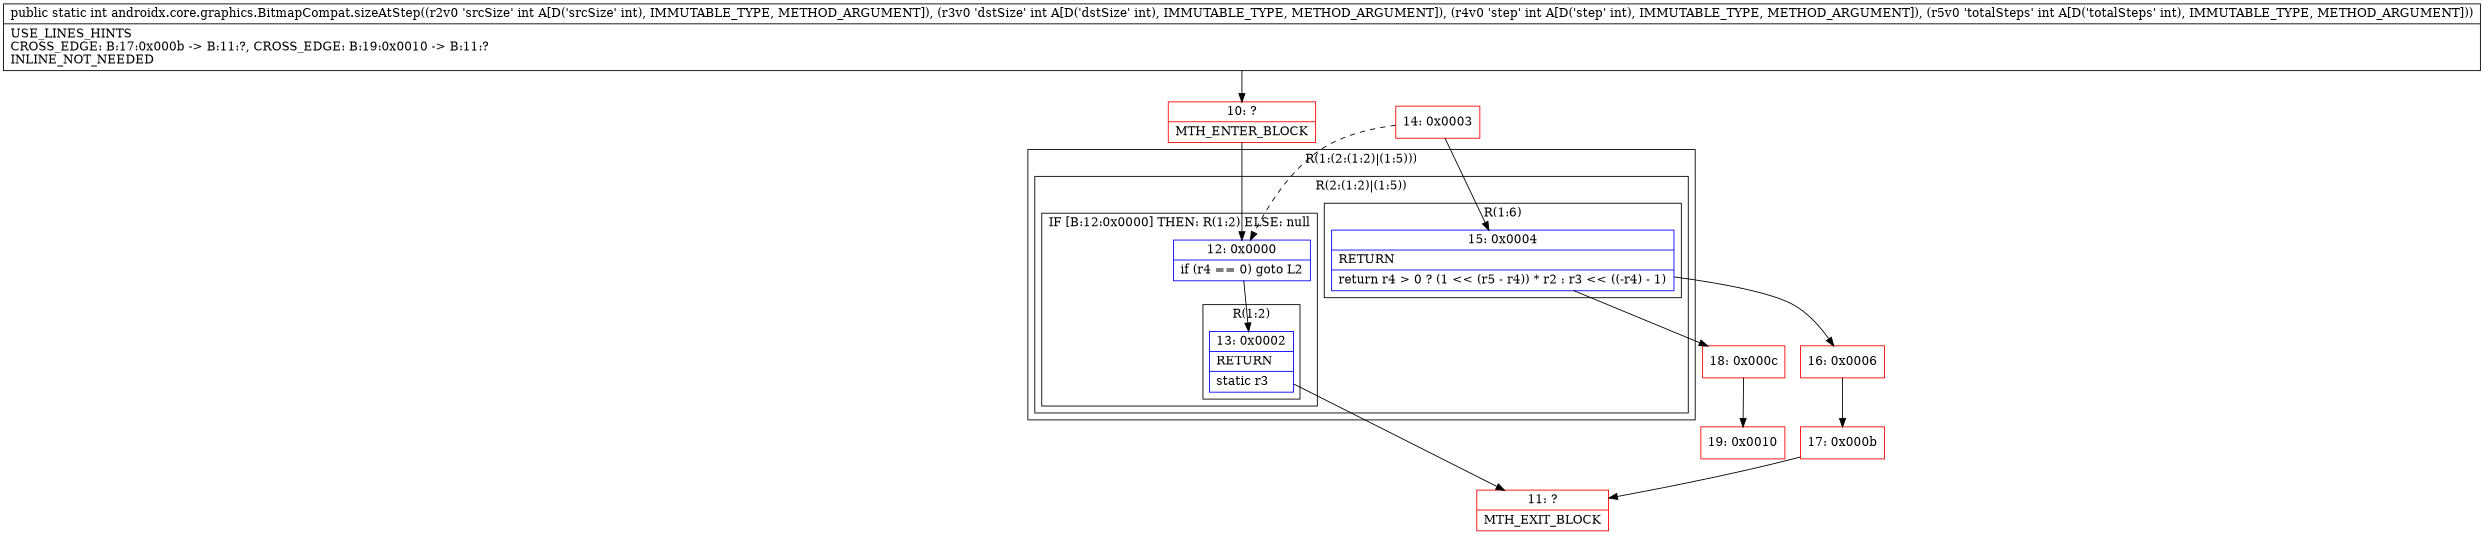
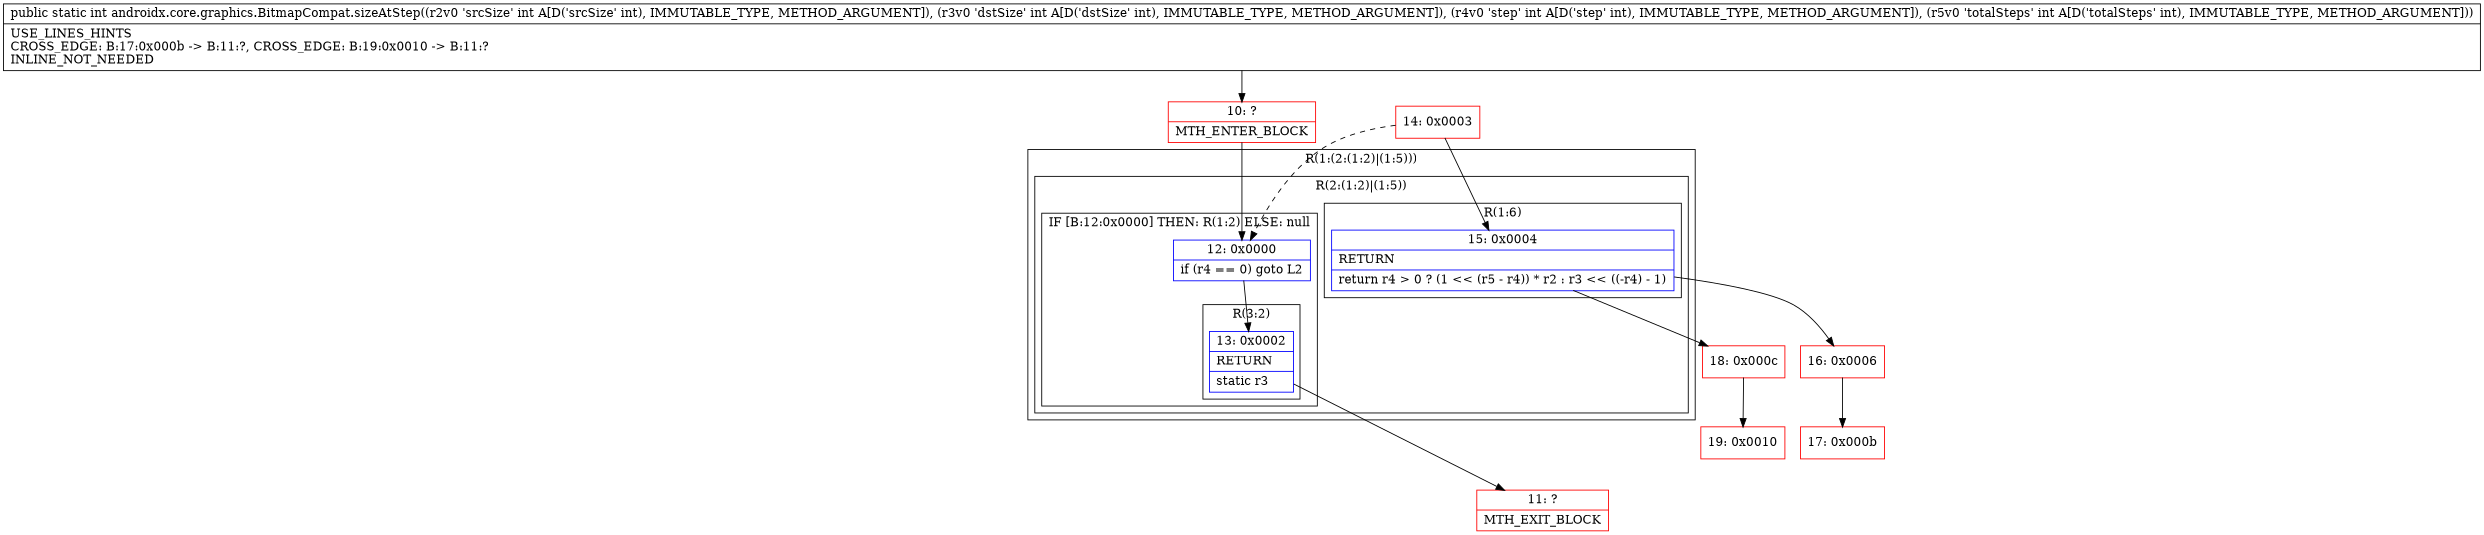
cluster "R(1:2)": label "R(1:2)" -> "R(3:2)"
edge "17: 0x000b" -> "11: ?": removed
